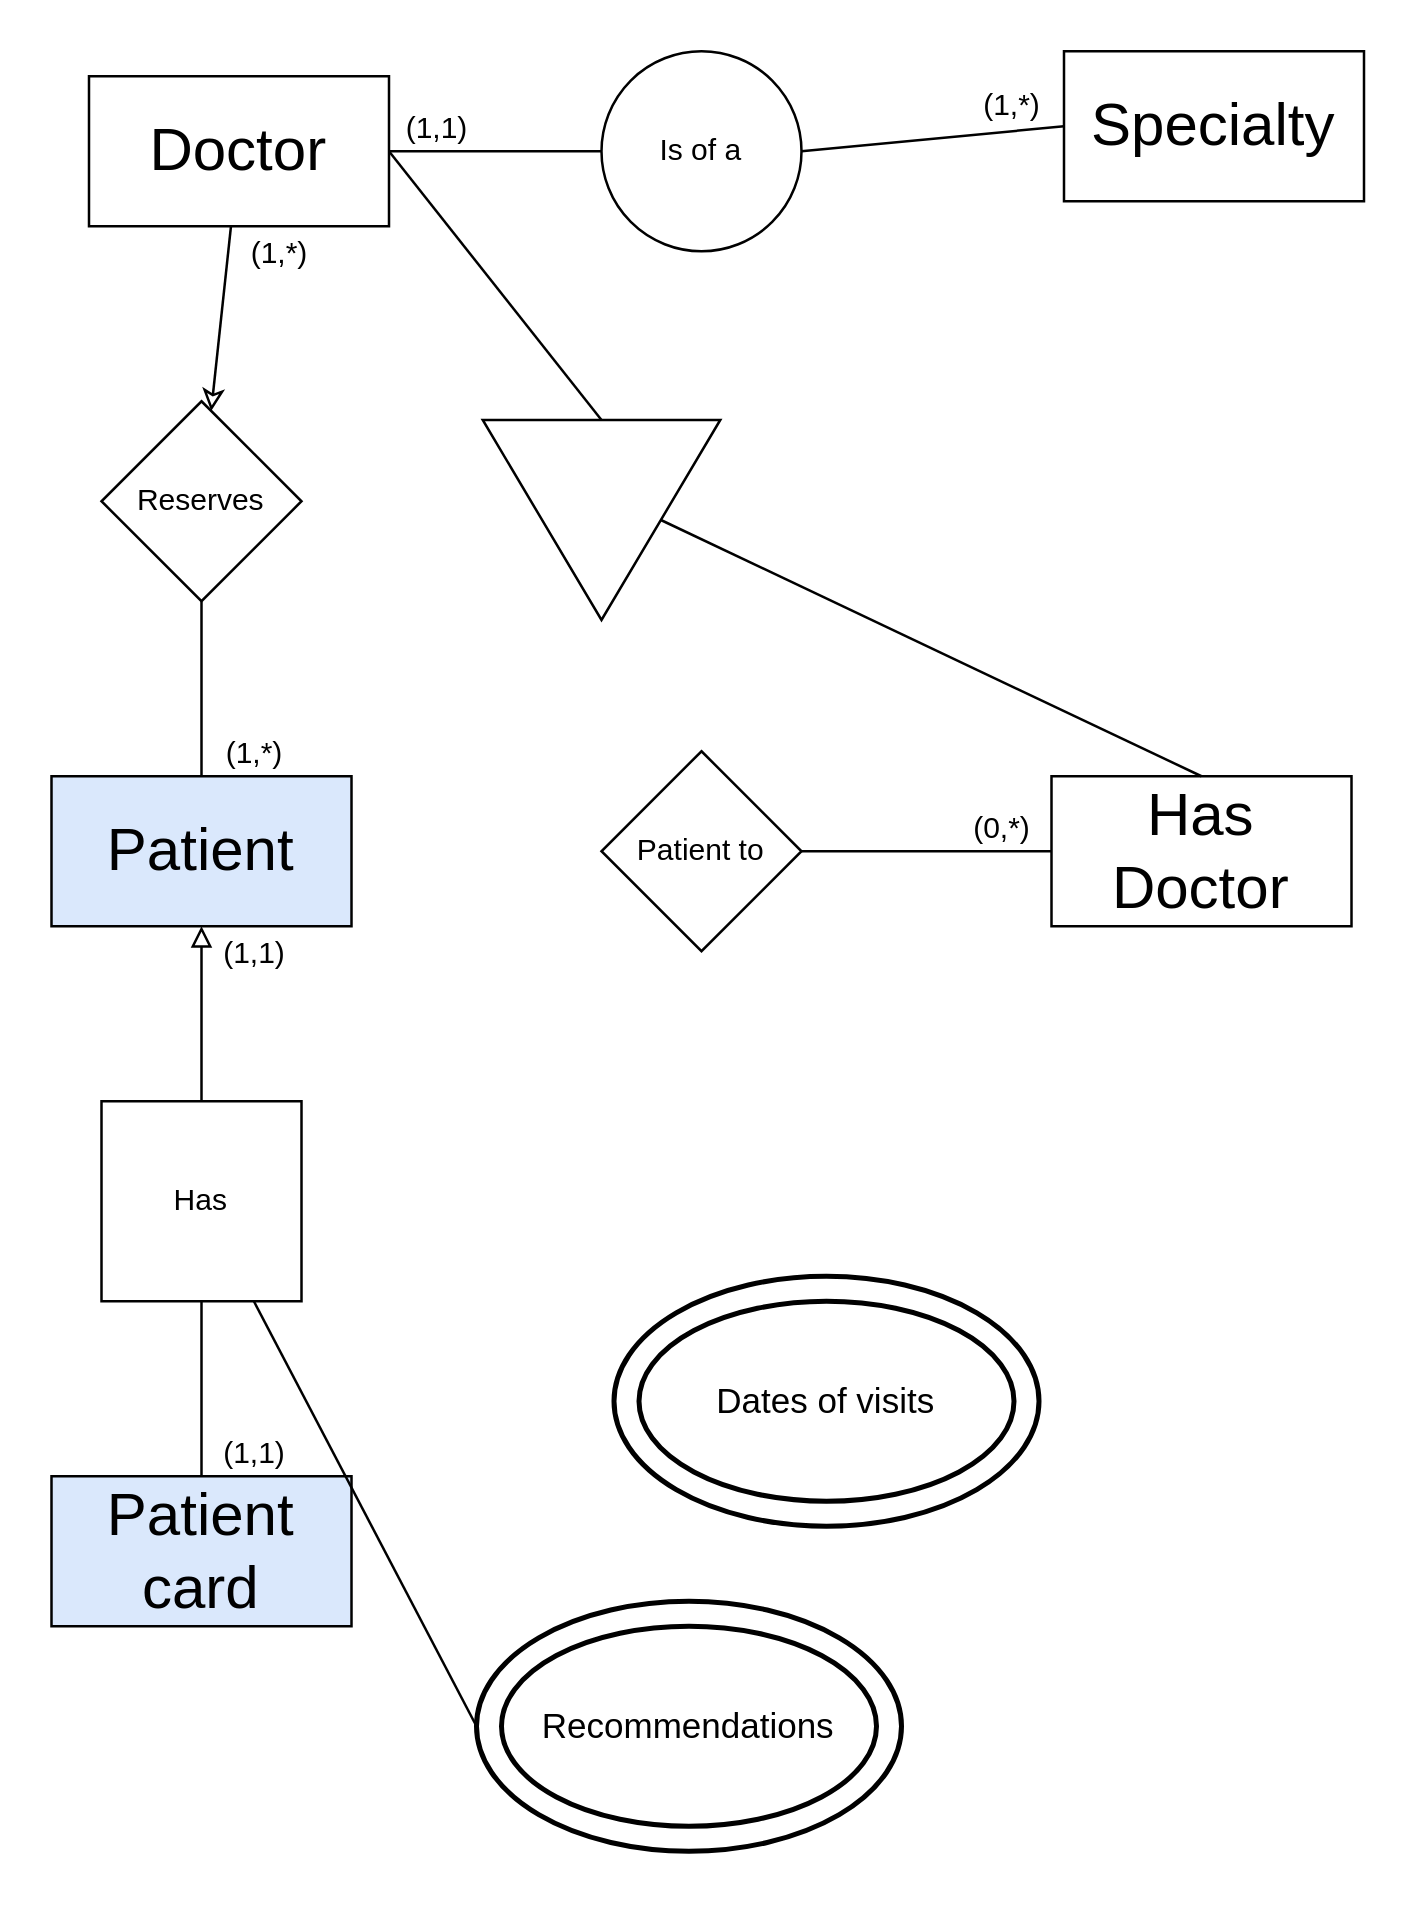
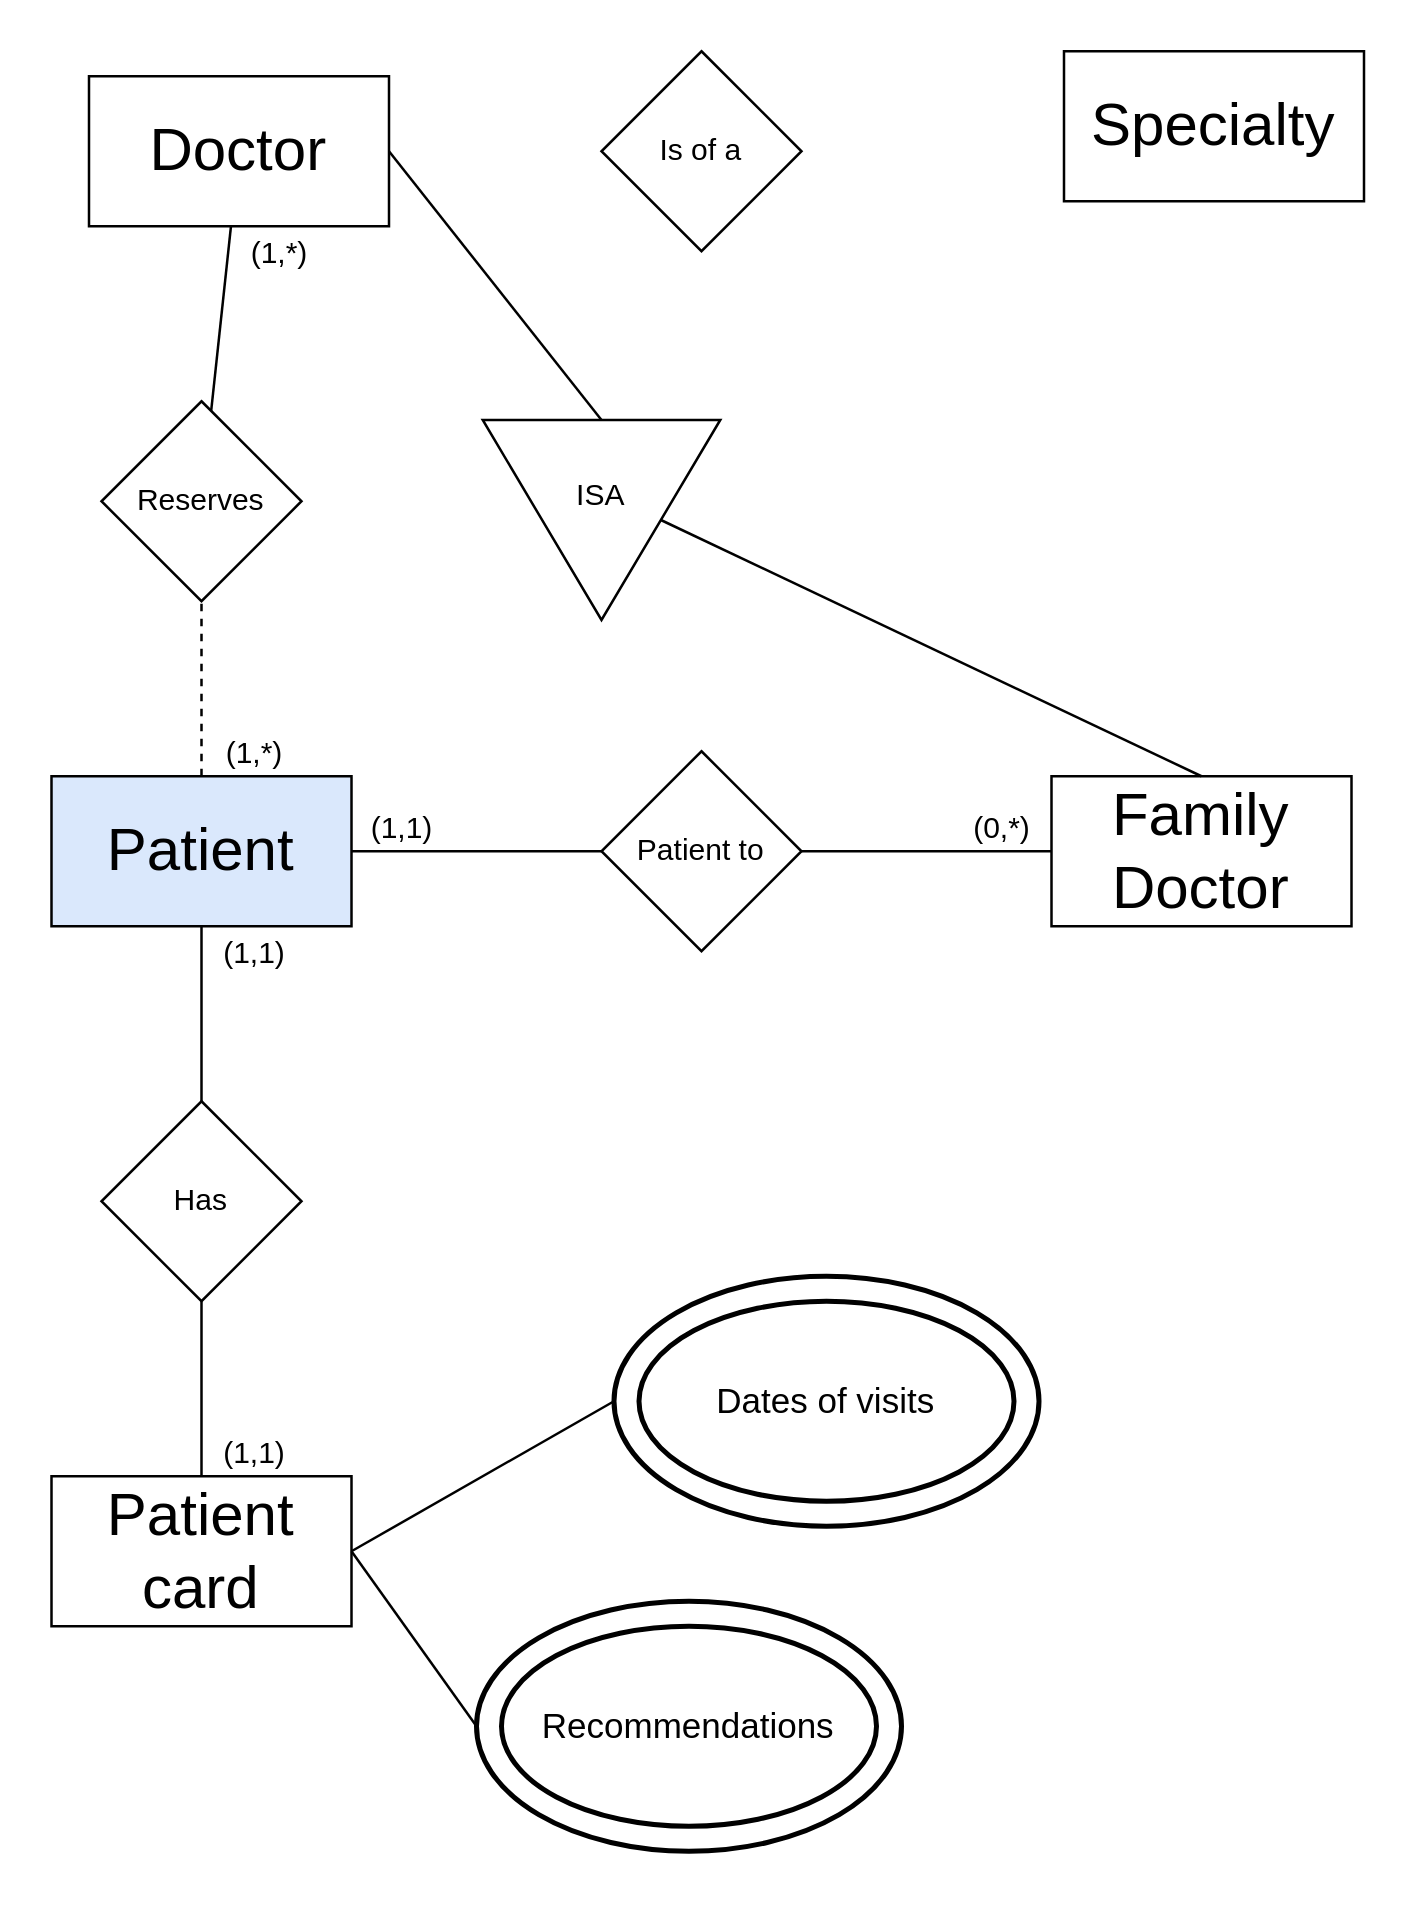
edge "Specialty" -- "Is of a": removed, label "(1,*)"
edge "Doctor" -- "Is of a": removed, label "(1,1)"
node "Is of a": shape ellipse -> diamond
edge "Doctor" -> "Reserves": arrowhead classic -> none
node "ISA": added
edge "Reserves" -- "Patient": style solid -> dashed
edge "Patient" -- "Patient to": added, label "(1,1)"
node "Has Doctor": label "Has Doctor" -> "Family Doctor"
edge "Has" -> "Patient": arrowhead block -> none
node "Has": shape rectangle -> diamond
edge "Has" -- "Recommendations": now "Patient card" -- "Recommendations"
edge "Dates of visits" -- "Patient card": added
node "Patient card": fillcolor #dae8fc -> #ffffff
